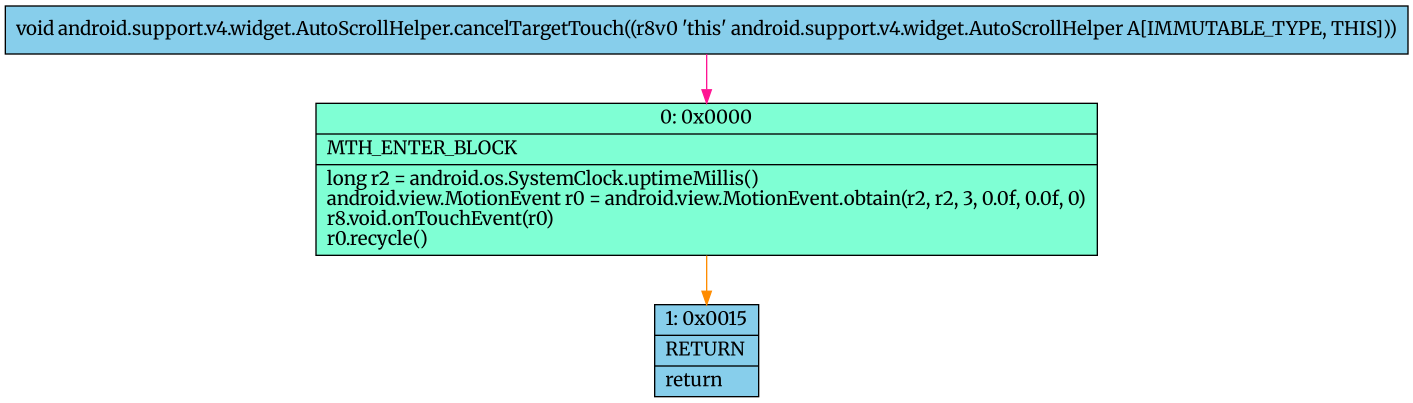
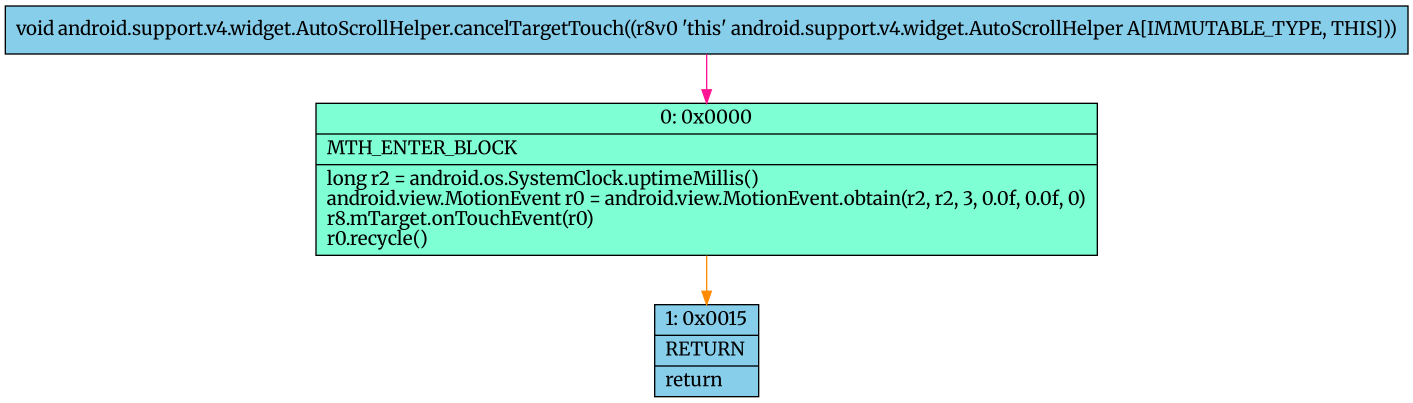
node "0: 0x0000": text "r8.void.onTouchEvent(r0)" -> "r8.mTarget.onTouchEvent(r0)"
